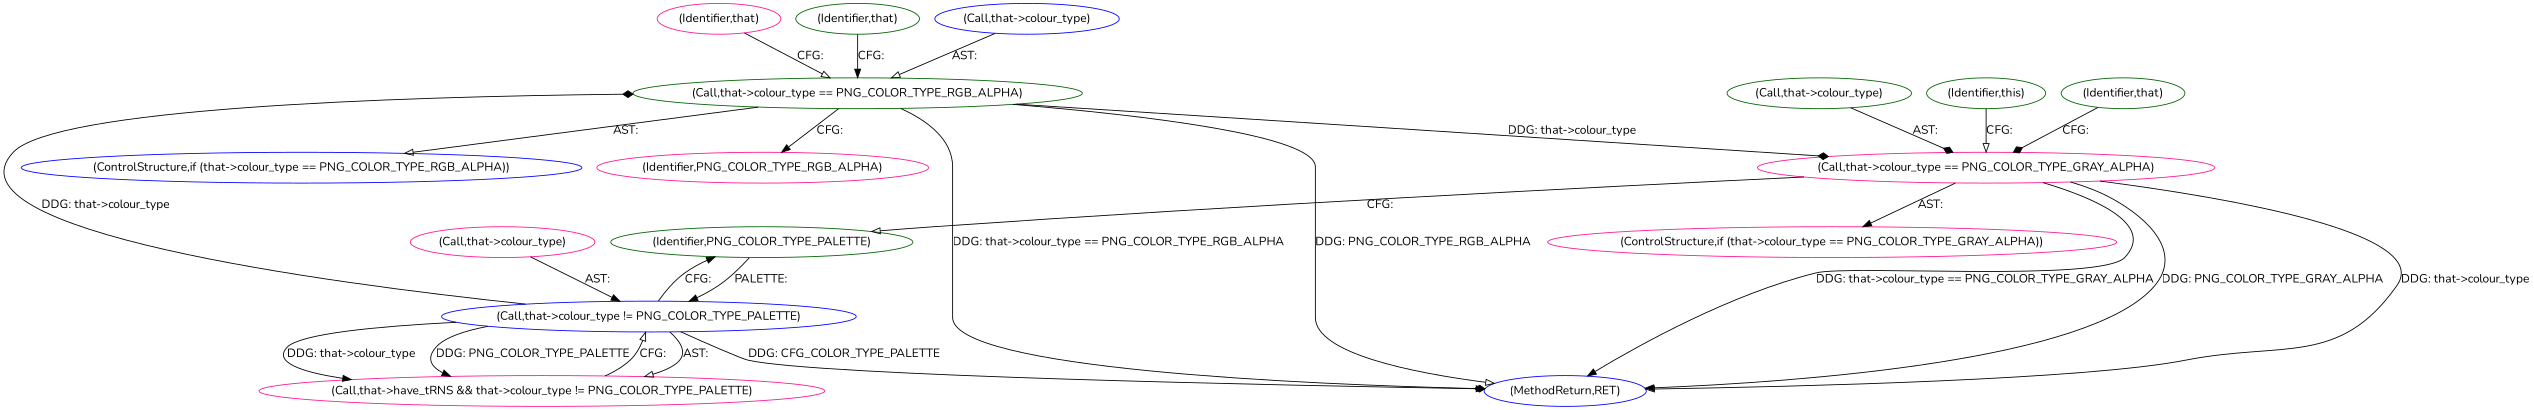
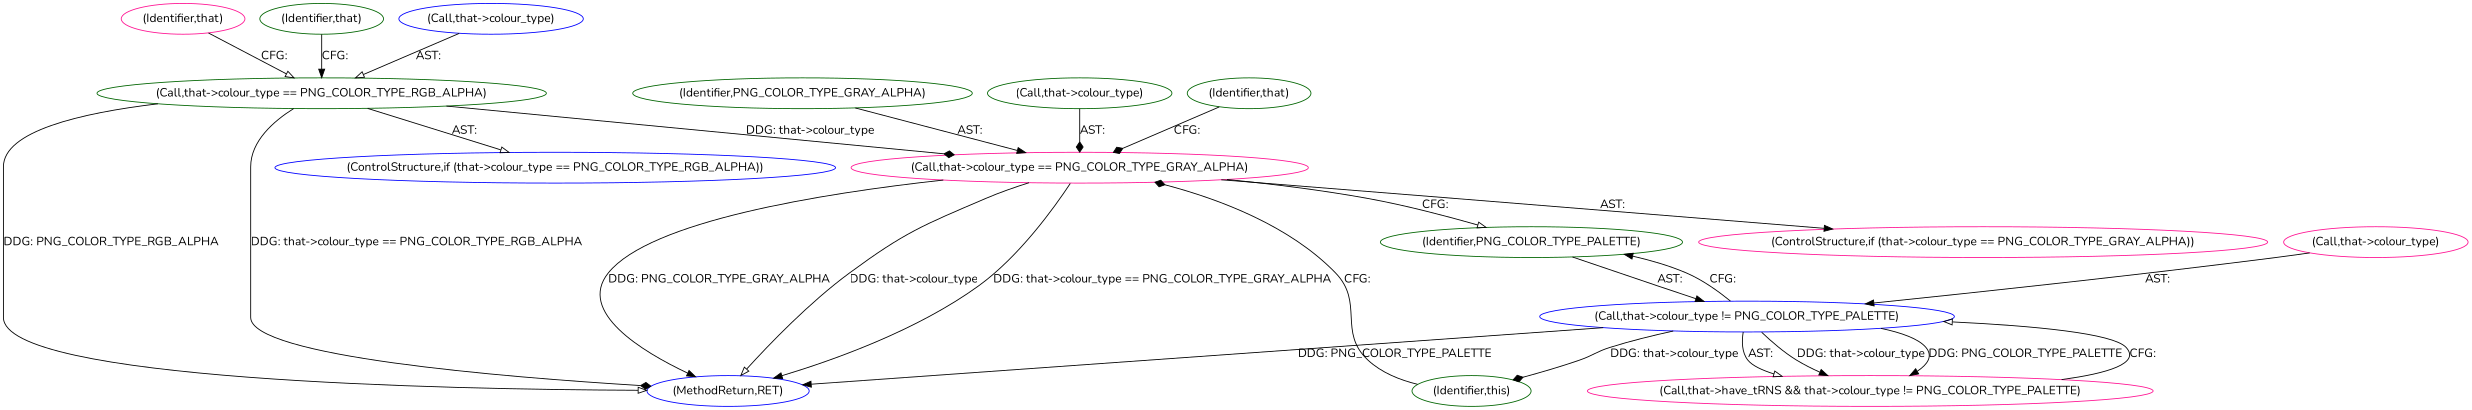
node "(Identifier,PNG_COLOR_TYPE_GRAY_ALPHA)": added
edge "(Identifier,this)" -> "(Call,that->colour_type == PNG_COLOR_TYPE_GRAY_ALPHA)": arrowhead onormal -> diamond
edge "(Call,that->colour_type != PNG_COLOR_TYPE_PALETTE)" -> "(Call,that->colour_type == PNG_COLOR_TYPE_RGB_ALPHA)": now "(Call,that->colour_type != PNG_COLOR_TYPE_PALETTE)" -> "(Identifier,this)"
node "(Identifier,PNG_COLOR_TYPE_RGB_ALPHA)": removed
edge "(Identifier,PNG_COLOR_TYPE_PALETTE)" -> "(Call,that->colour_type != PNG_COLOR_TYPE_PALETTE)": label "PALETTE: " -> "AST: "
edge "(Call,that->colour_type != PNG_COLOR_TYPE_PALETTE)" -> "(MethodReturn,RET)": label "DDG: CFG_COLOR_TYPE_PALETTE" -> "DDG: PNG_COLOR_TYPE_PALETTE"
